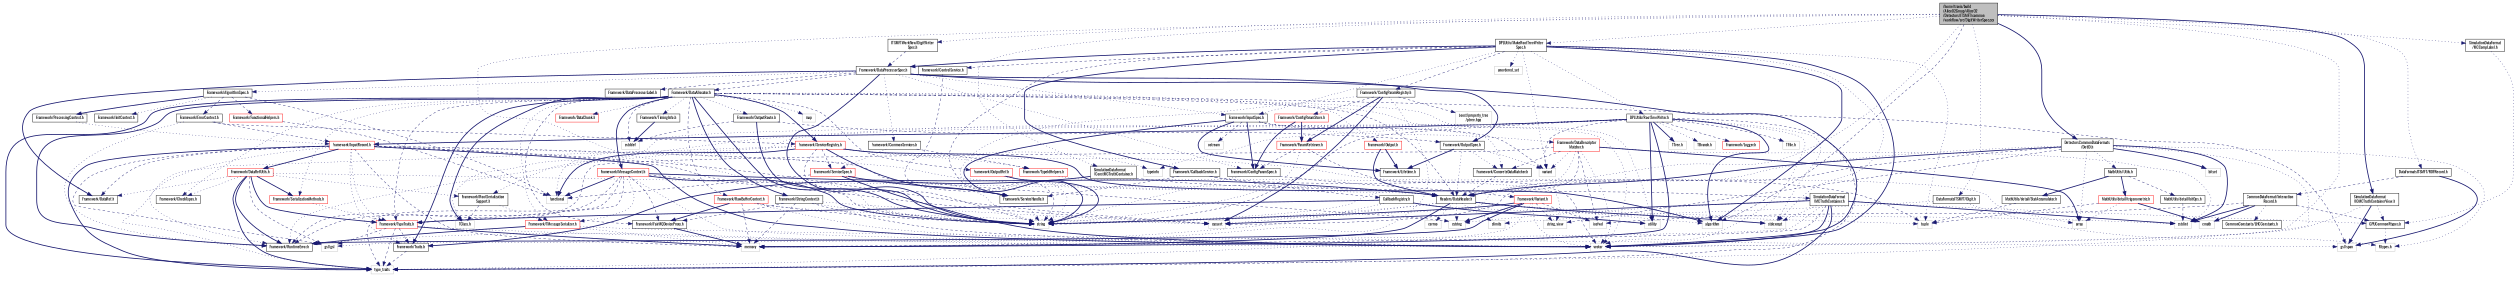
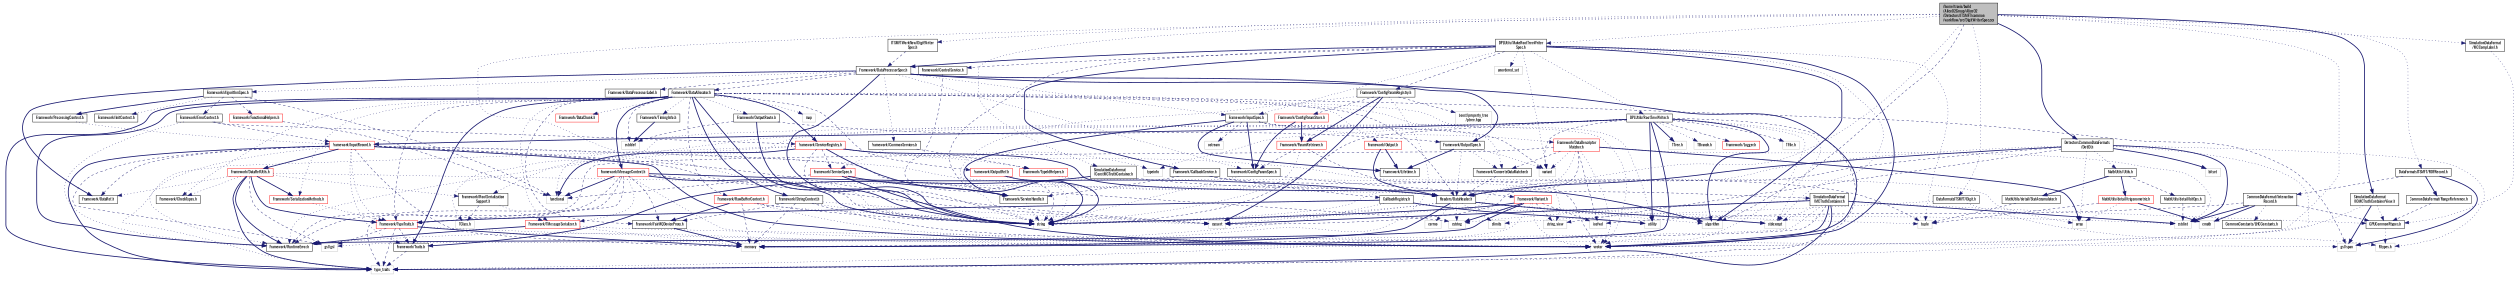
edge "Framework/DataAllocator.h" -> "TClass.h": removed
node "CommonDataFormat/RangeReference.h": added
